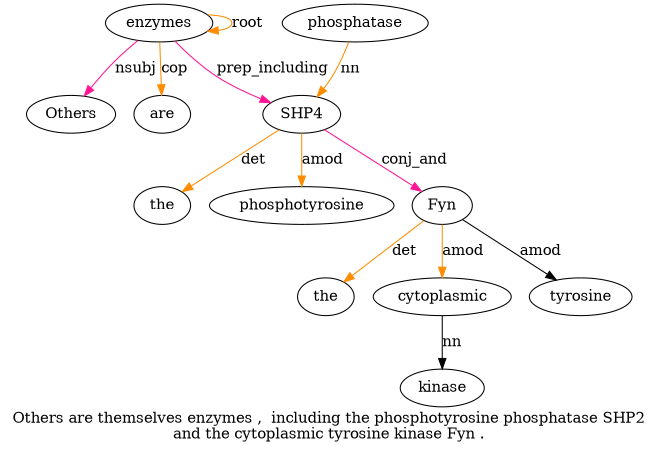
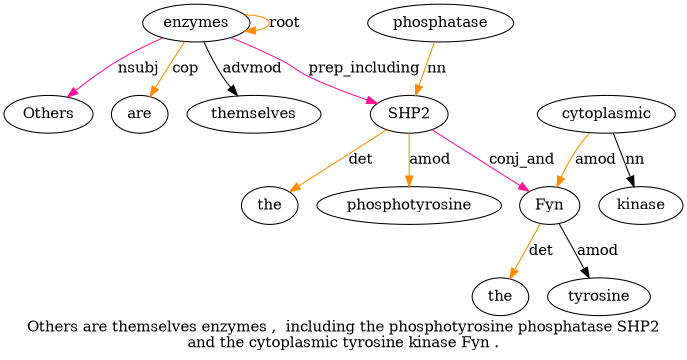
node "themselves": added
node "SHP4": label "SHP4" -> "SHP2"
edge "Fyn" -> "cytoplasmic": reversed
